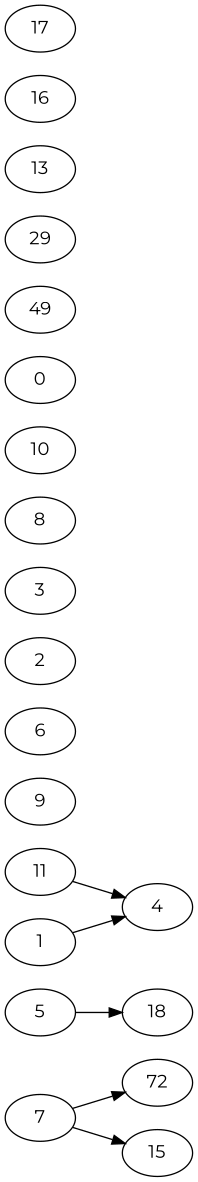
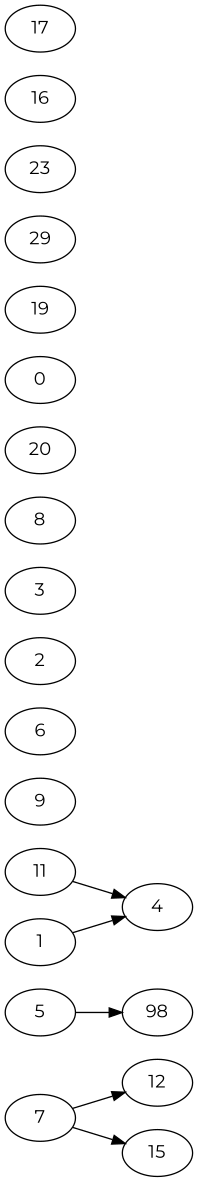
node "13": label "13" -> "23"
node "49": label "49" -> "19"
node "10": label "10" -> "20"
node "18": label "18" -> "98"
node "72": label "72" -> "12"
